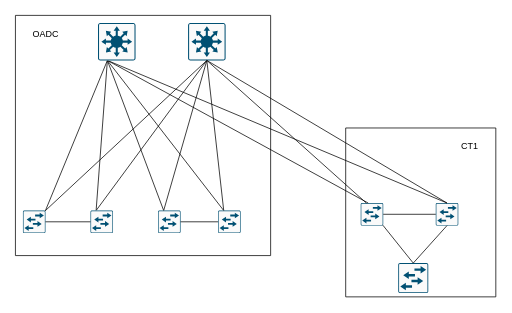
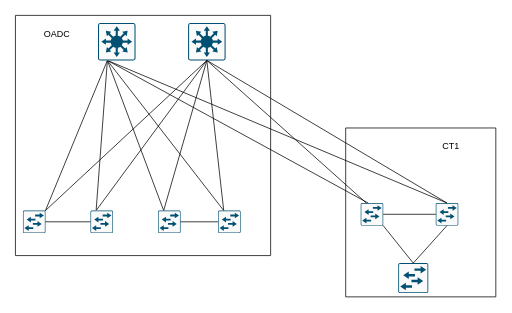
node "OADC": moved (45, 34) -> (57, 34)
node "CT1": moved (469, 147) -> (450, 147)
